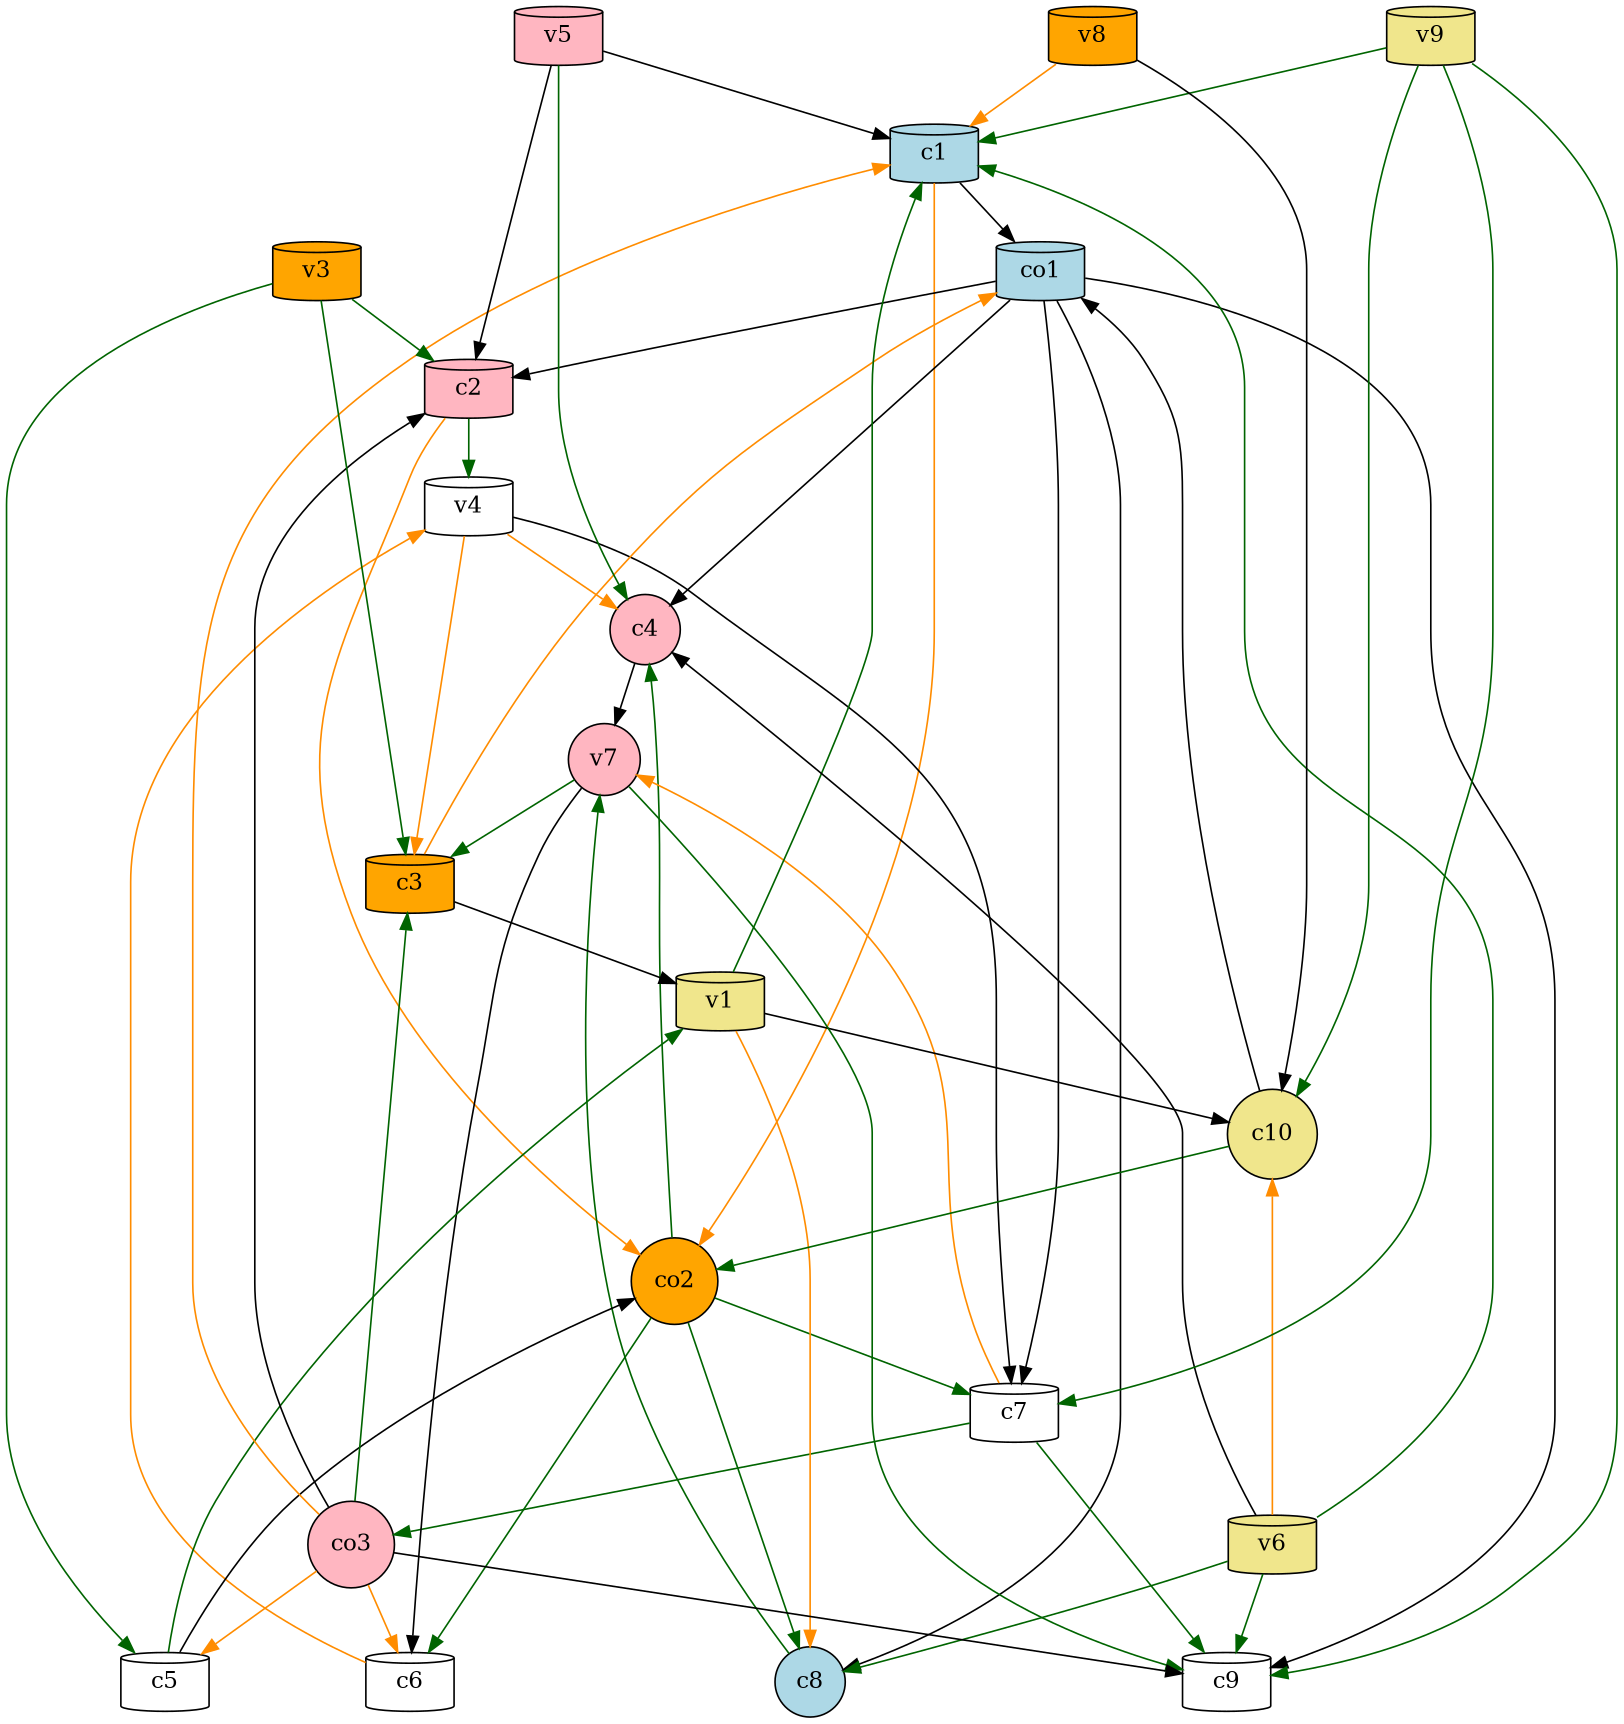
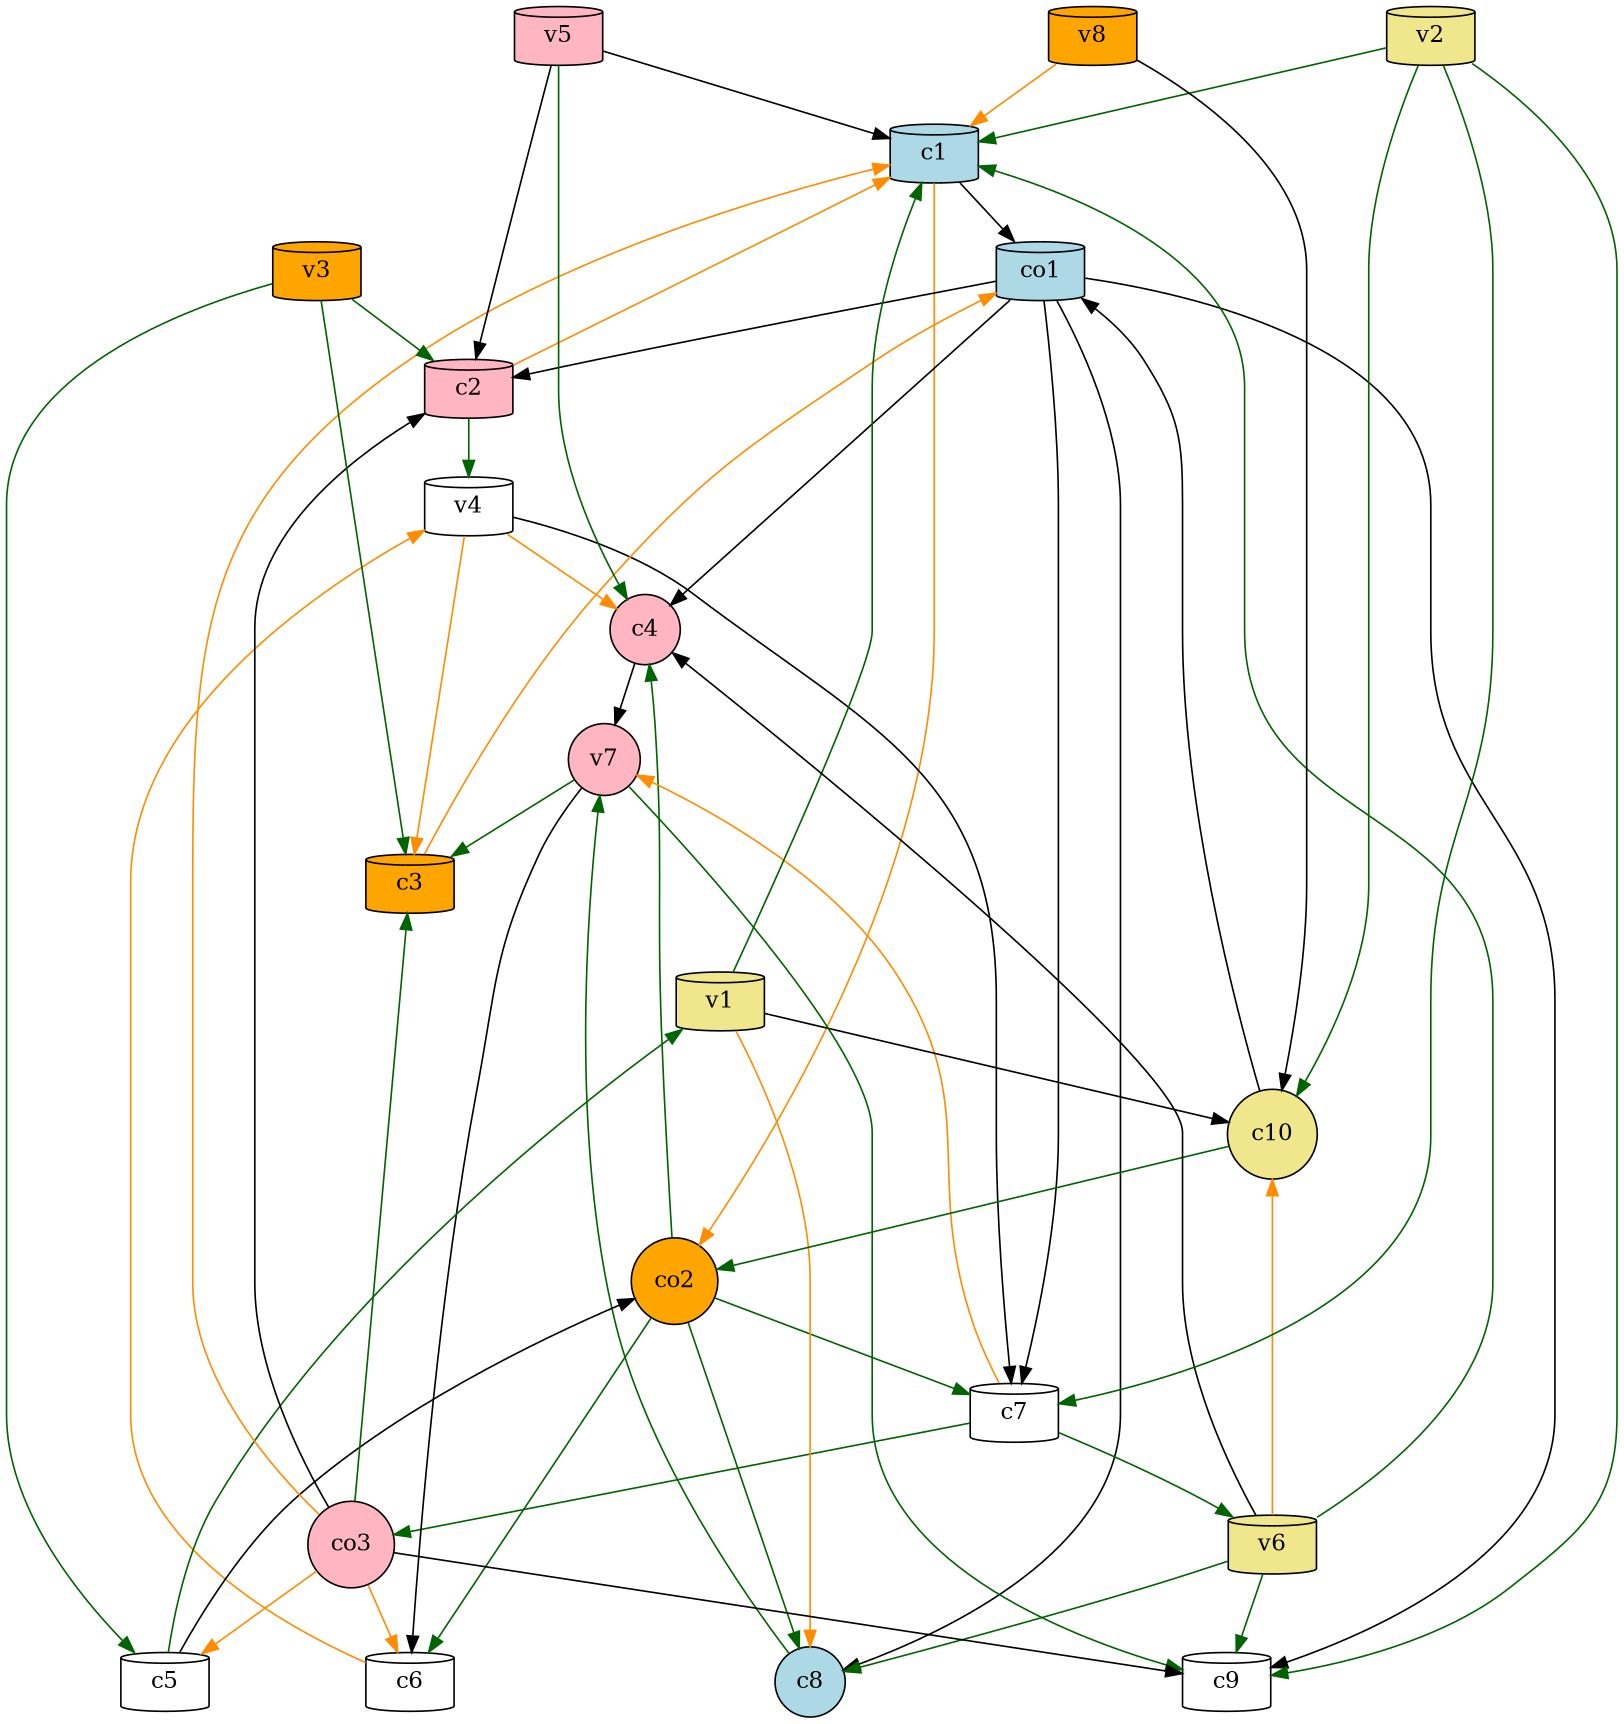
node "v9": label "v9" -> "v2"
edge "c2" -> "co2": now "c2" -> "c1"
edge "c3" -> "v1": removed
edge "c7" -> "c9": now "c7" -> "v6"
